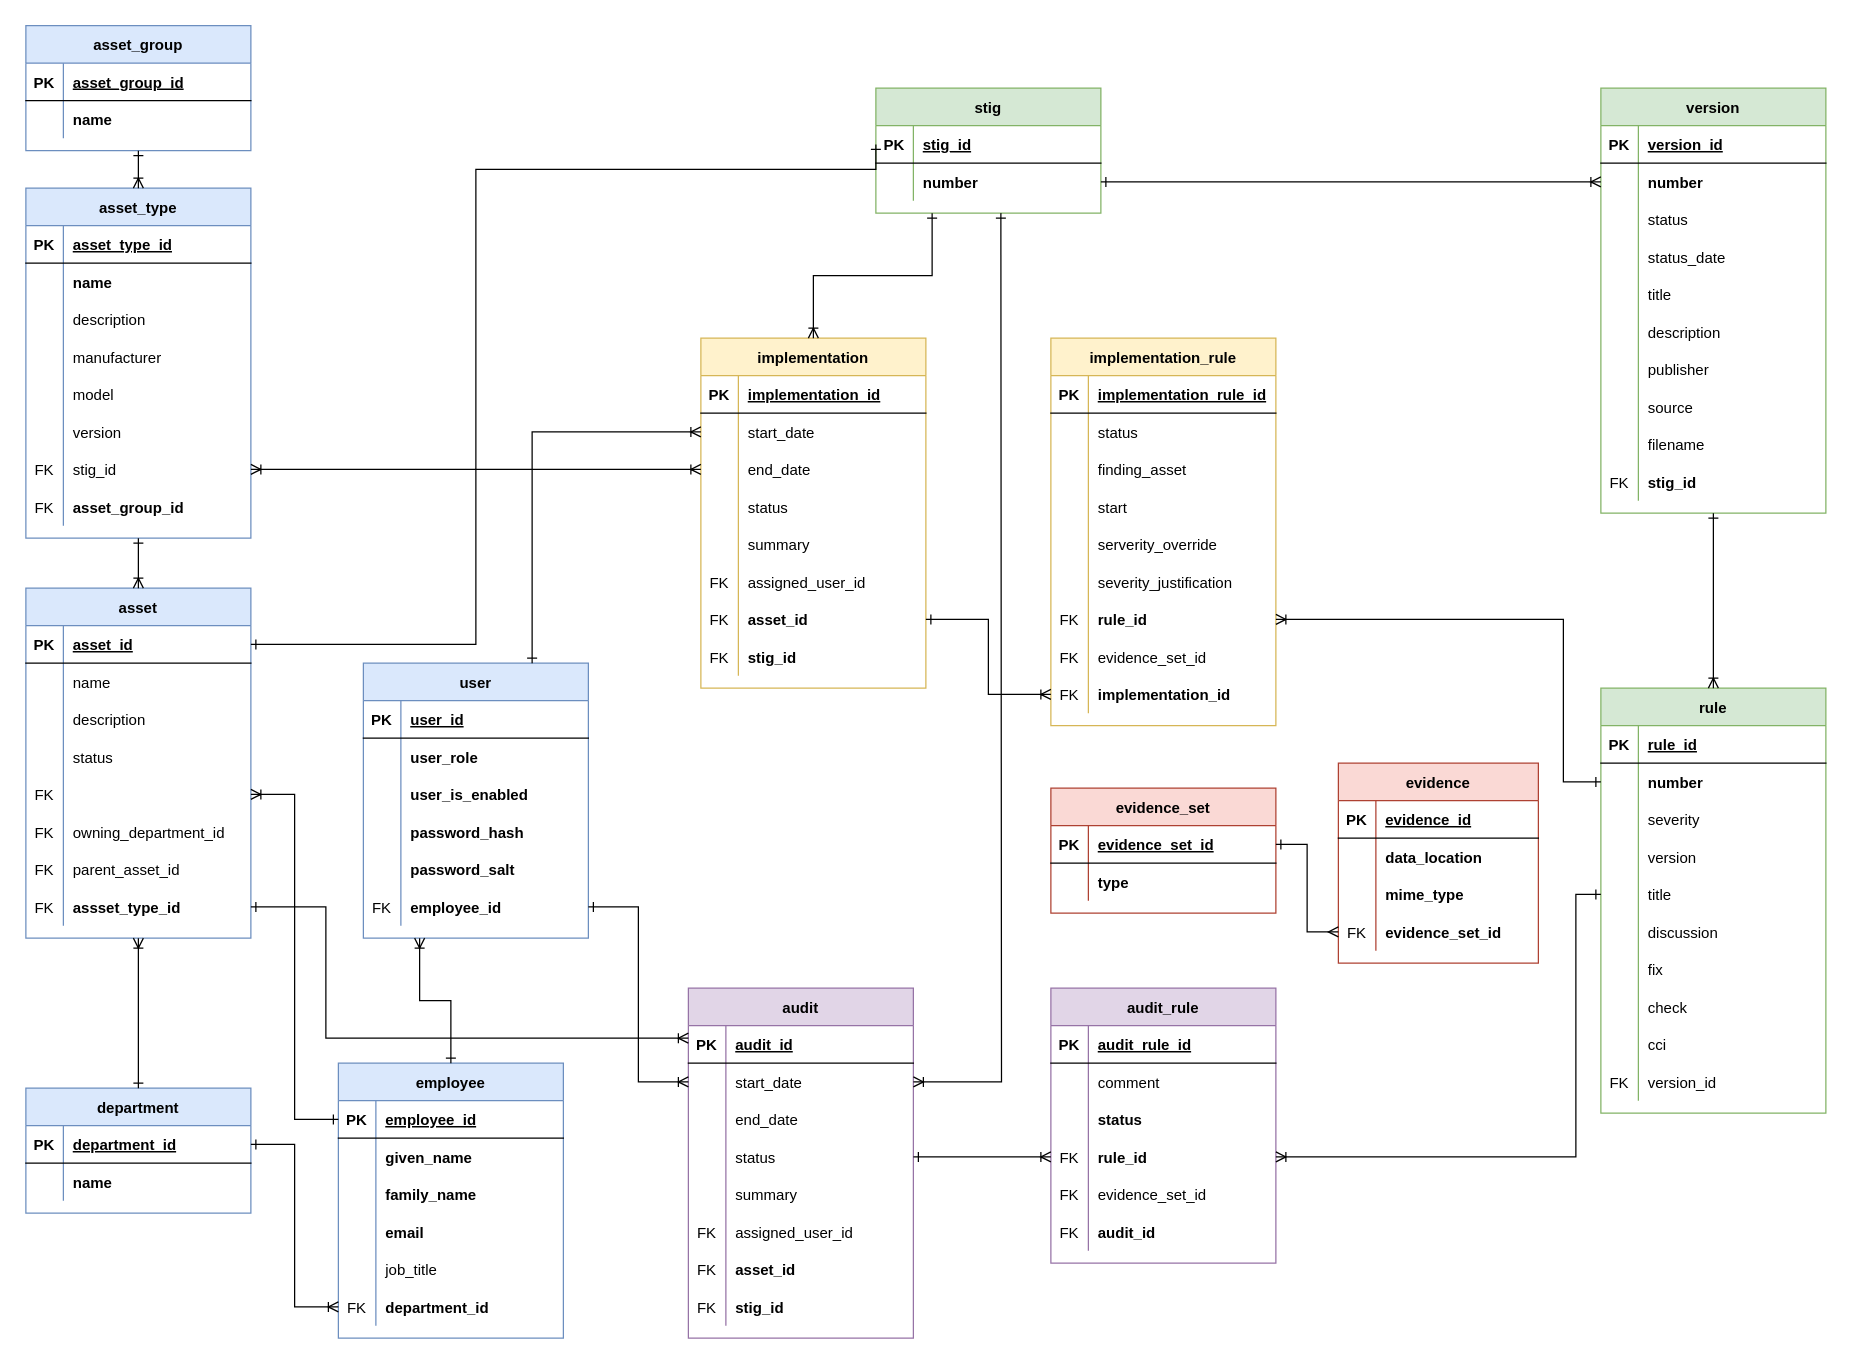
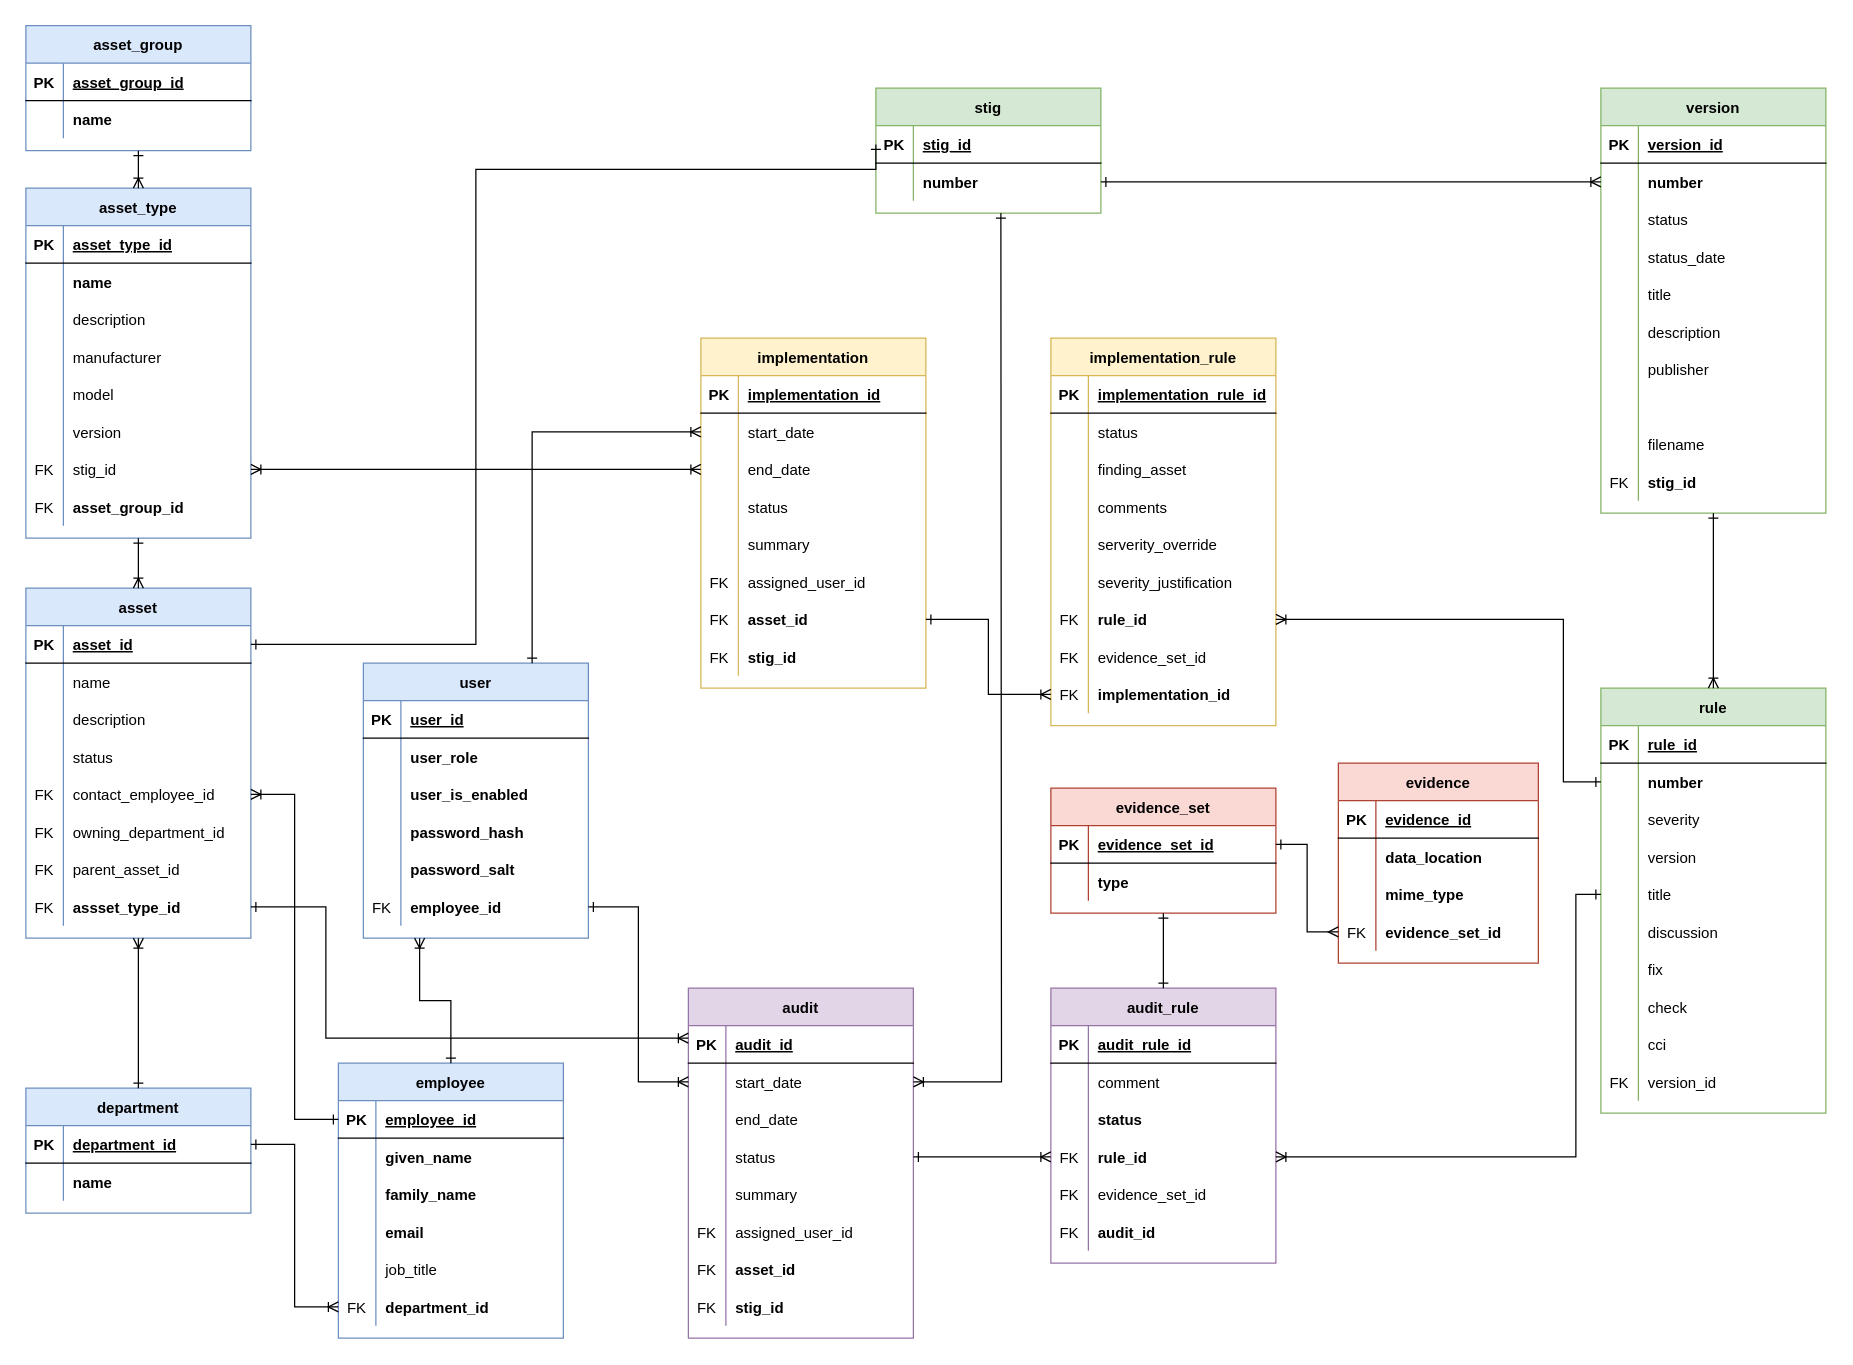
edge "stig" -- "implementation": removed
node "source": removed
node "start": label "start" -> "comments"
node "contact_employee_id": added
edge "evidence_set" -- "audit_rule": added
